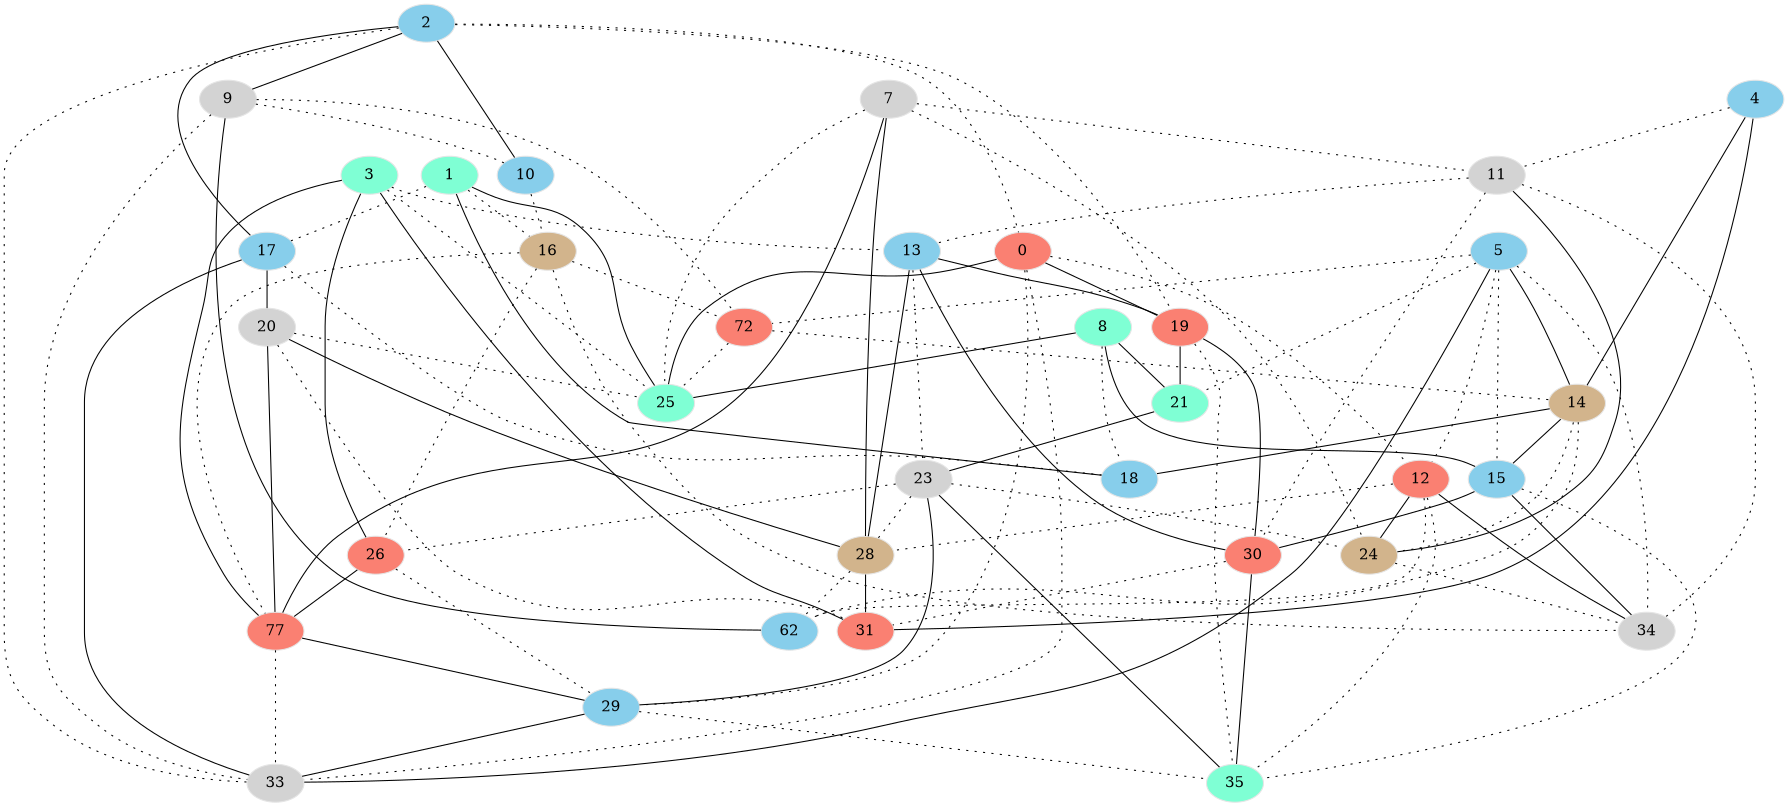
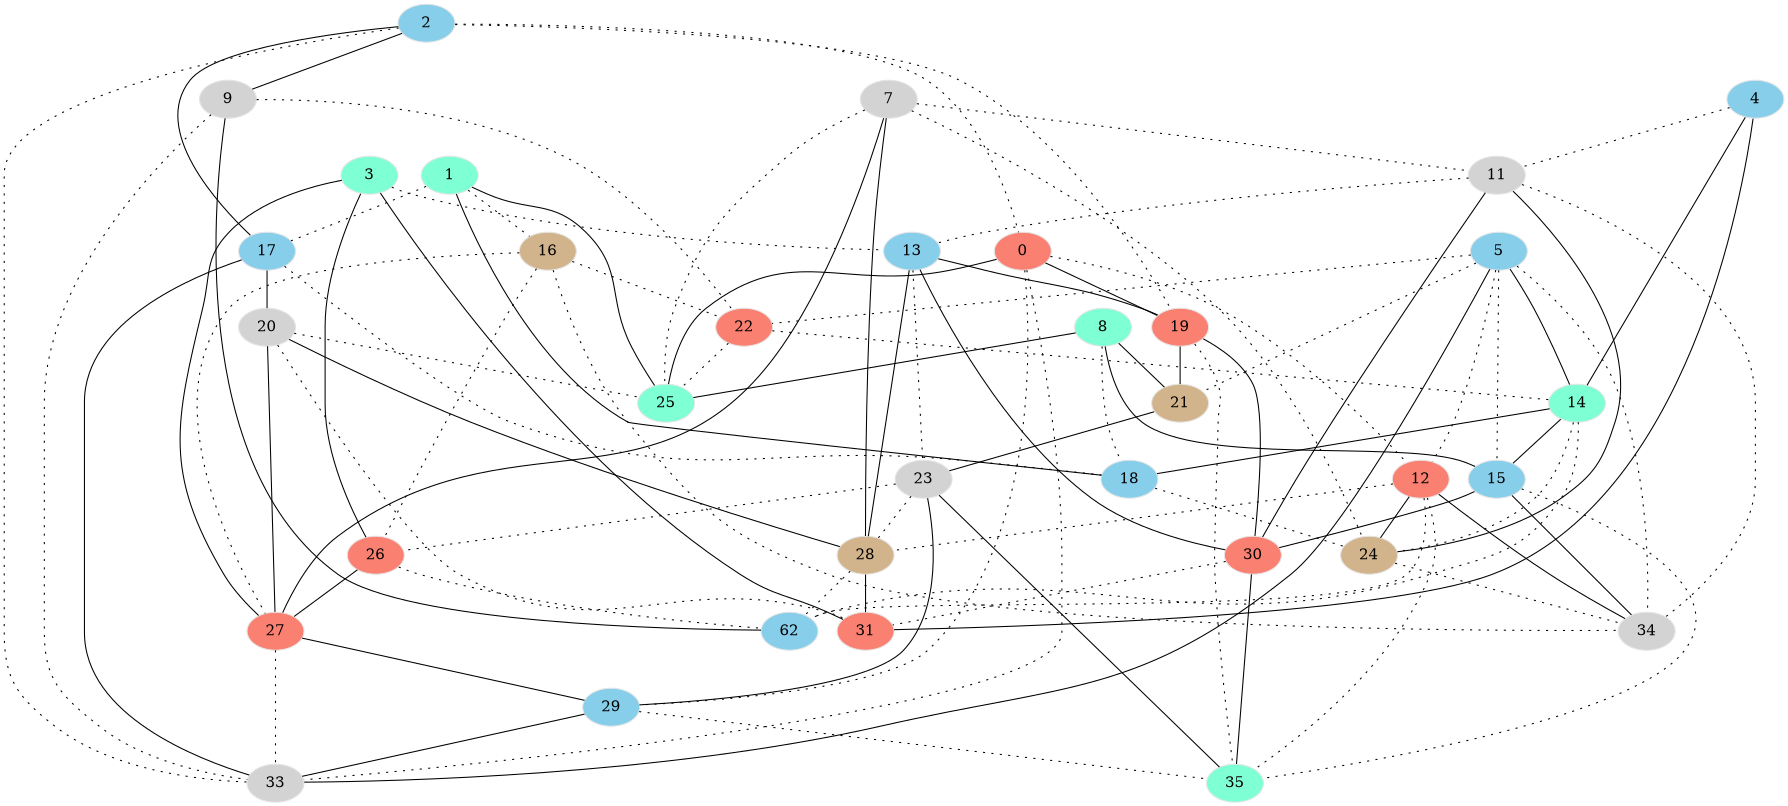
node "10": removed
edge "3" -- "25": removed
node "72": label "72" -> "22"
edge "11" -- "30": style dotted -> solid
node "21": fillcolor aquamarine -> tan
node "14": fillcolor tan -> aquamarine
edge "23" -- "24": now "18" -- "24"
node "77": label "77" -> "27"
edge "26" -- "29": now "26" -- "62"
